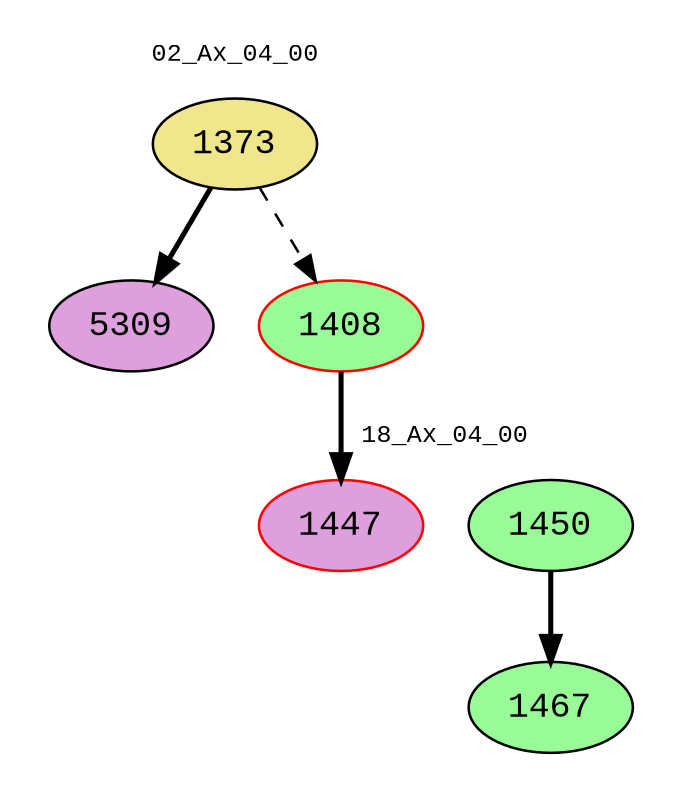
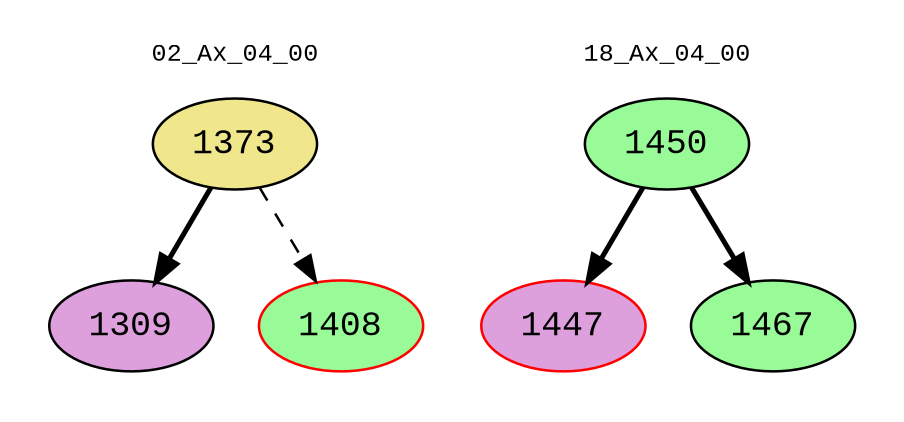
node "5309": label "5309" -> "1309"
edge "1408" -> "1447": now "1450" -> "1447"
